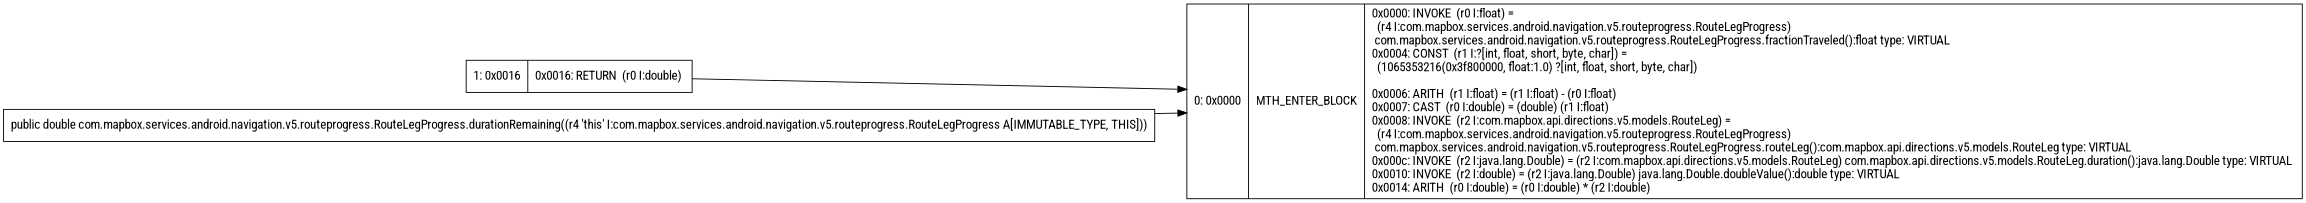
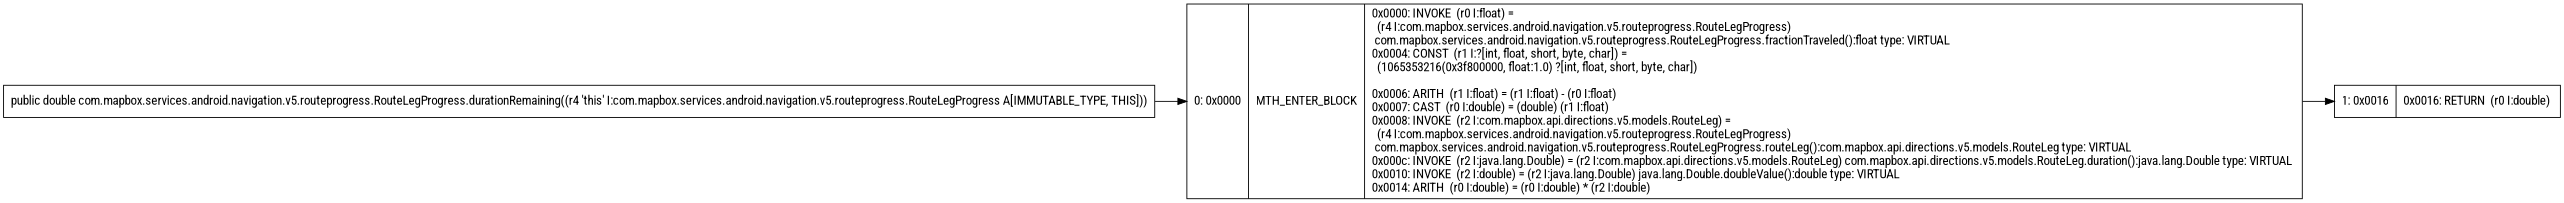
edge "1: 0x0016" -> "0: 0x0000": reversed
